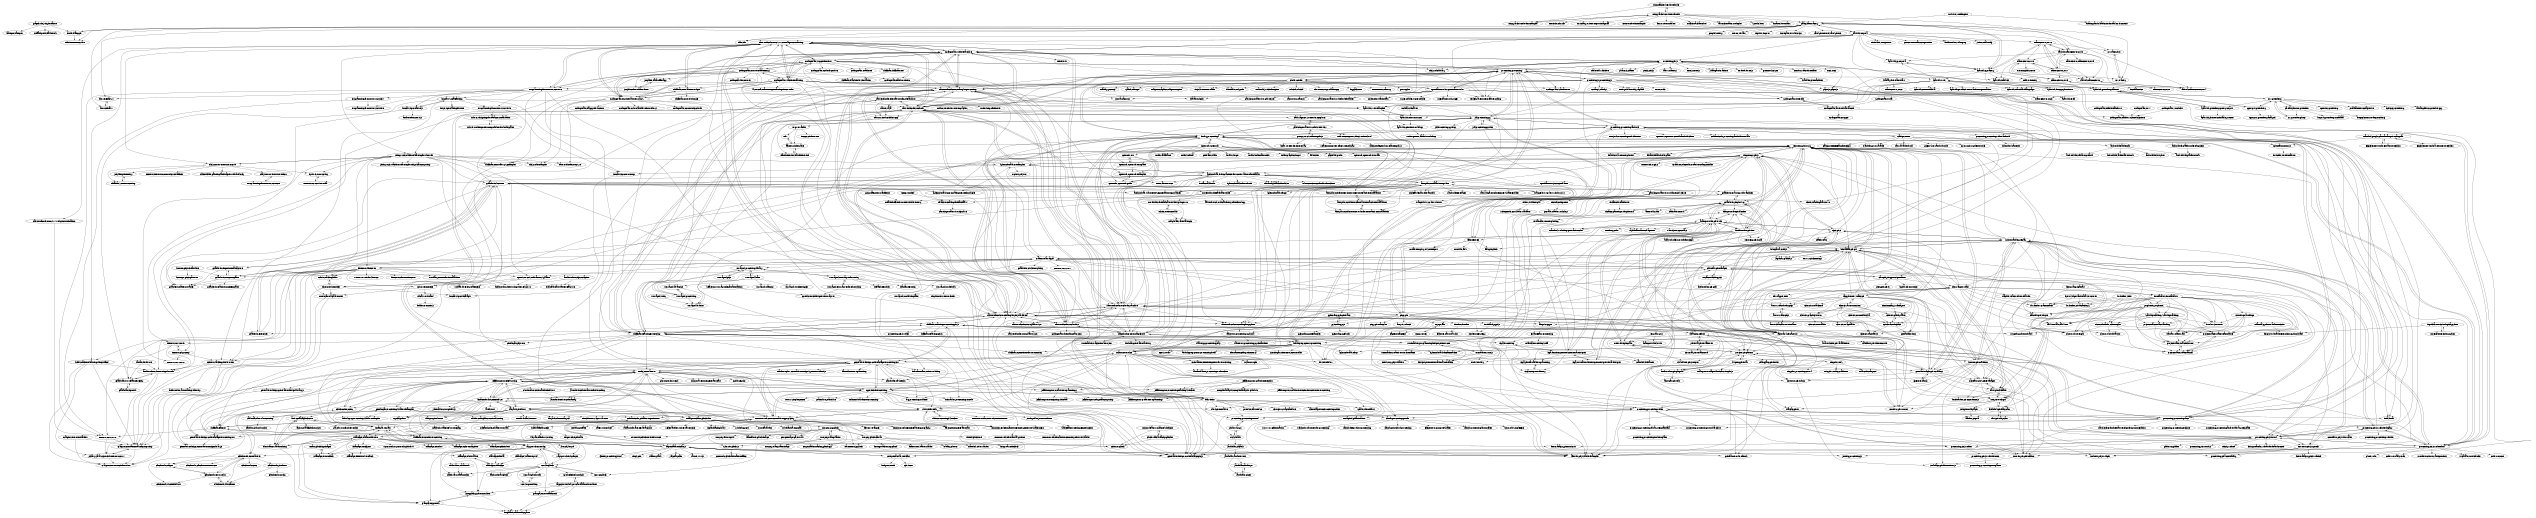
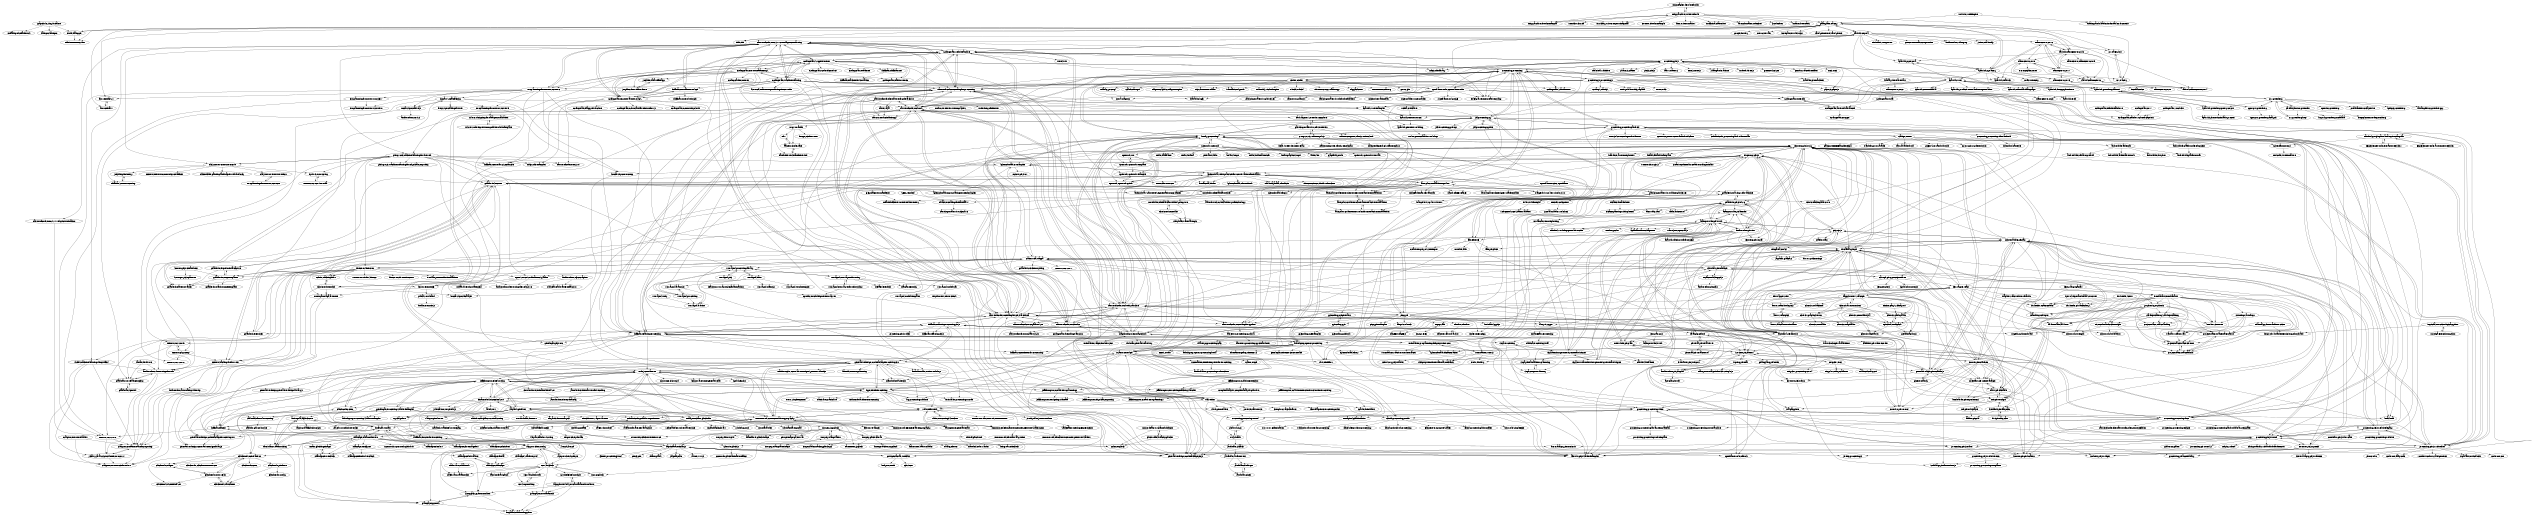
node "sequitur/improv": removed
